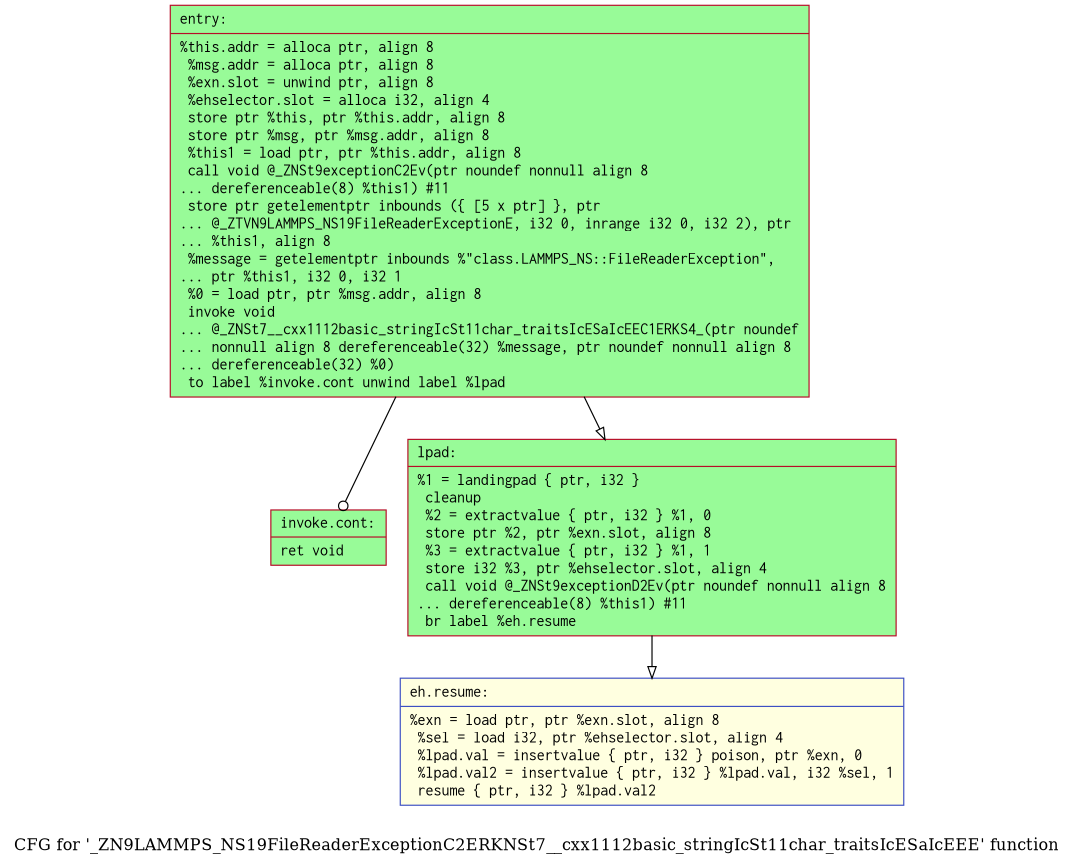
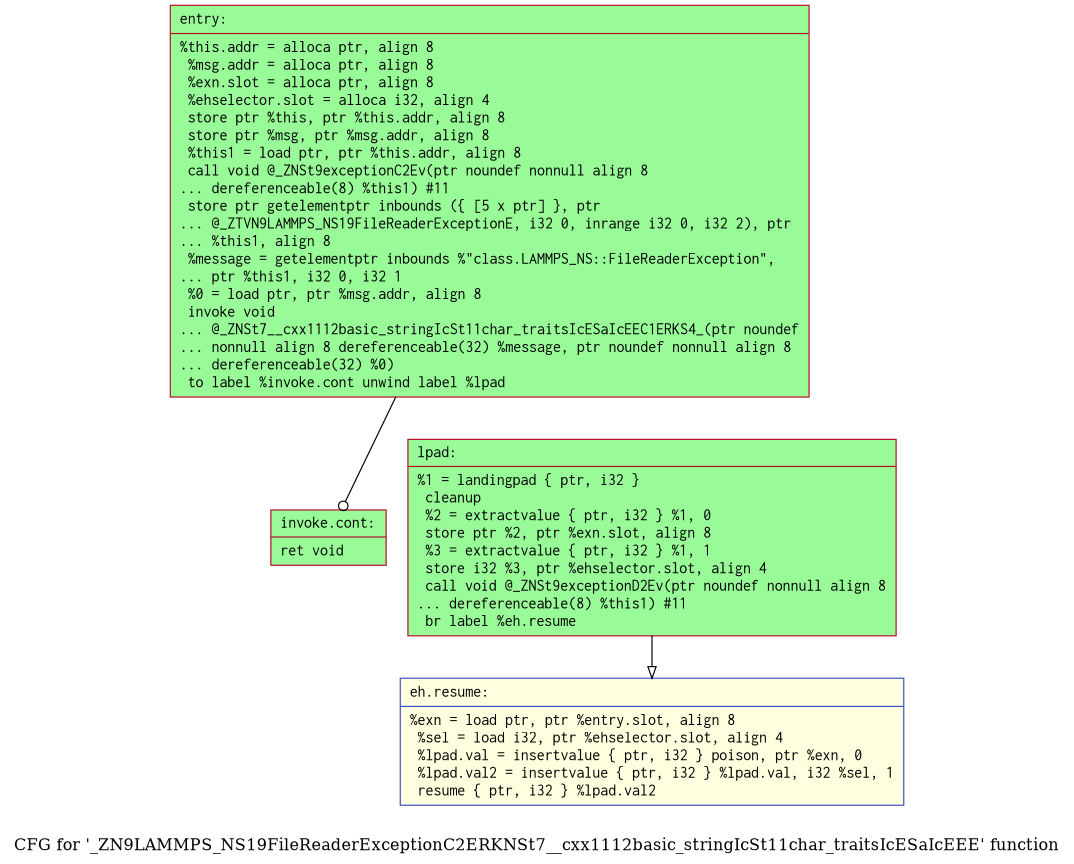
node "entry:": text "%exn.slot = unwind ptr, align 8" -> "%exn.slot = alloca ptr, align 8"
edge "entry:" -> "lpad:": removed
node "eh.resume:": text "%exn = load ptr, ptr %exn.slot, align 8" -> "%exn = load ptr, ptr %entry.slot, align 8"
